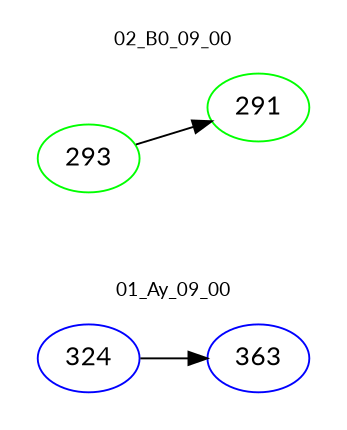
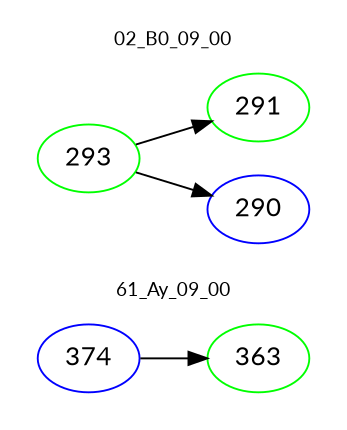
node "290": added
cluster "01_Ay_09_00": label "01_Ay_09_00" -> "61_Ay_09_00"
node "324": label "324" -> "374"
node "363": color blue -> green
